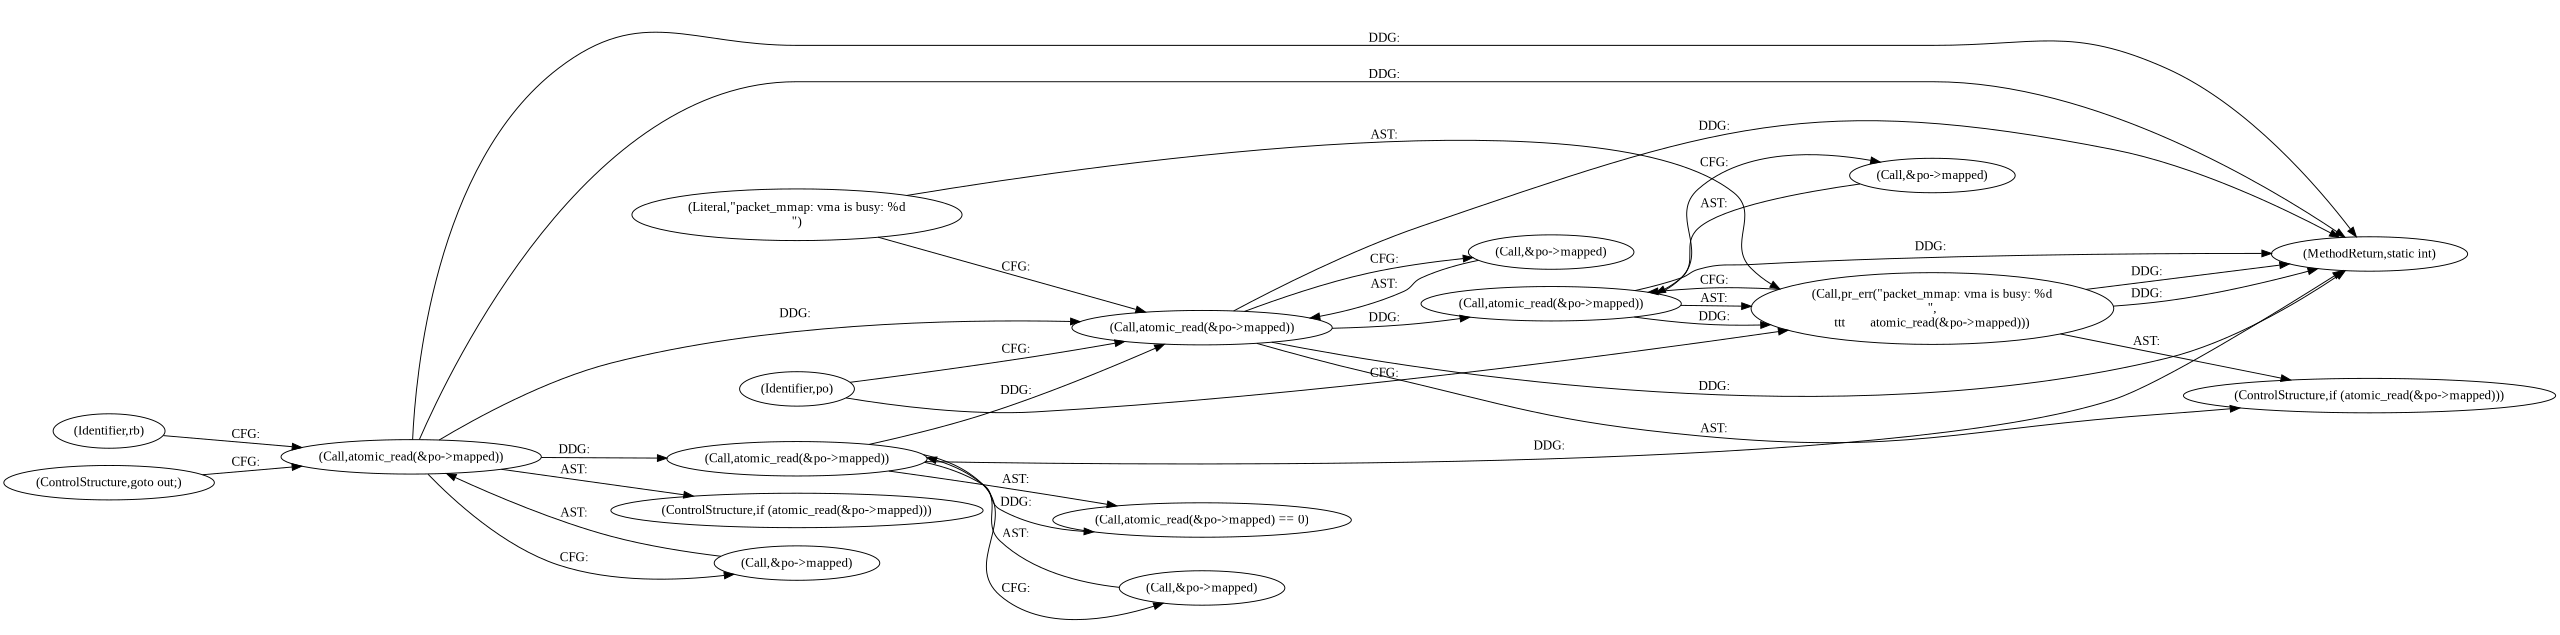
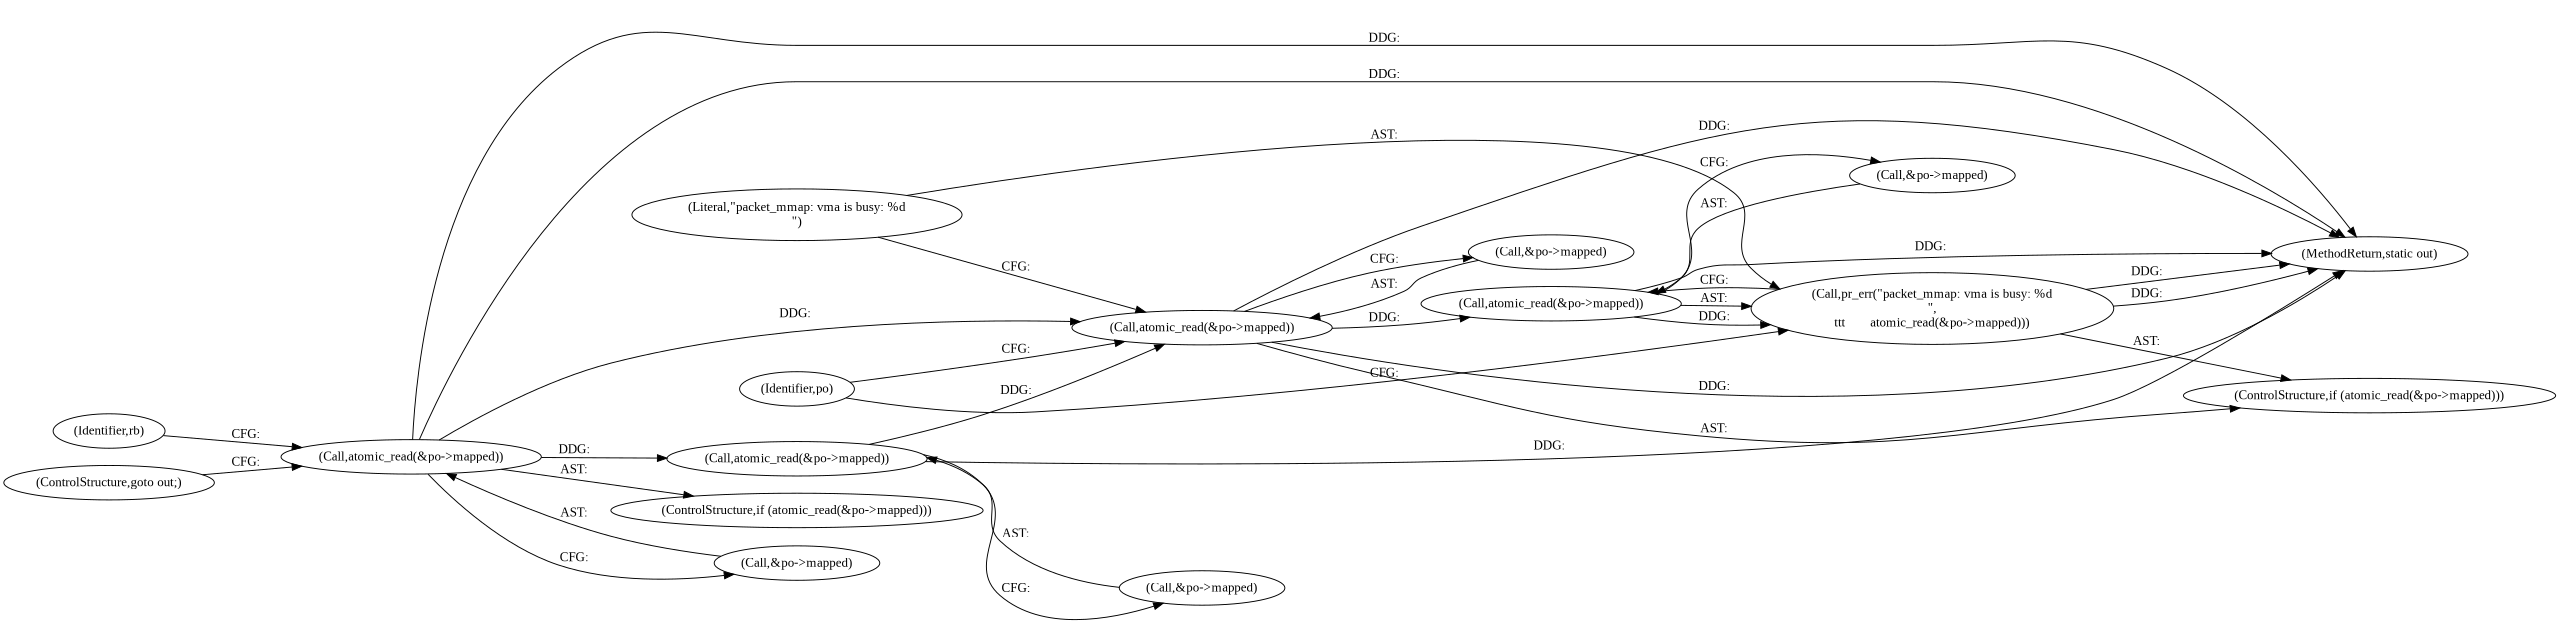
node "(MethodReturn,static int)": label "(MethodReturn,static int)" -> "(MethodReturn,static out)"
node "(Call,atomic_read(&po->mapped) == 0)": removed
